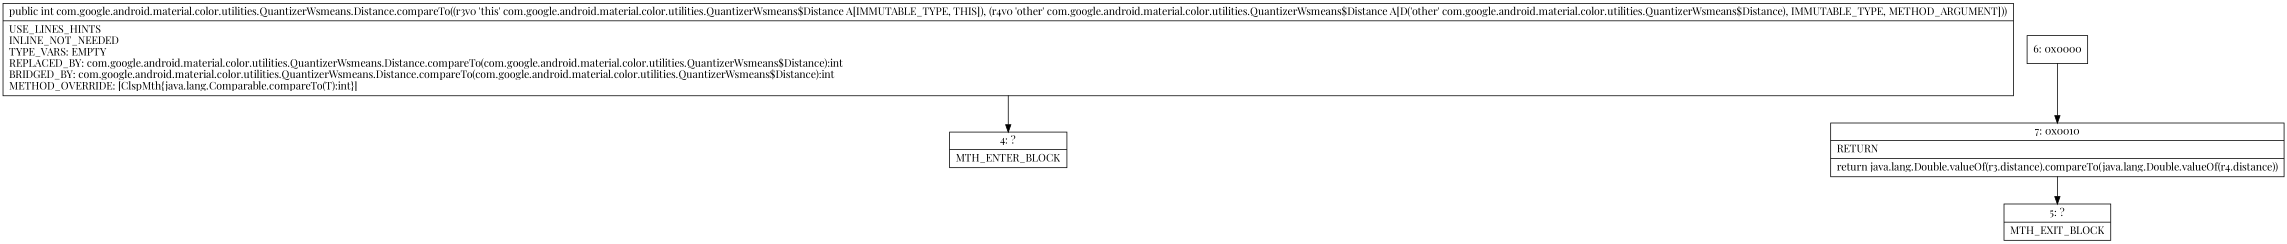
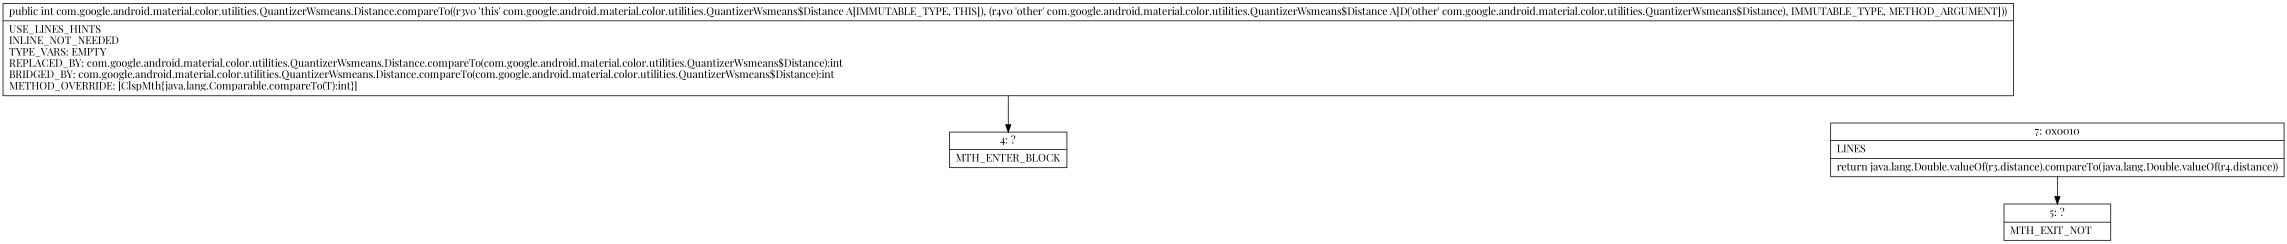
node "6: 0x0000": removed
node "7: 0x0010": text "RETURN" -> "LINES"
node "5: ?": text "MTH_EXIT_BLOCK" -> "MTH_EXIT_NOT"
